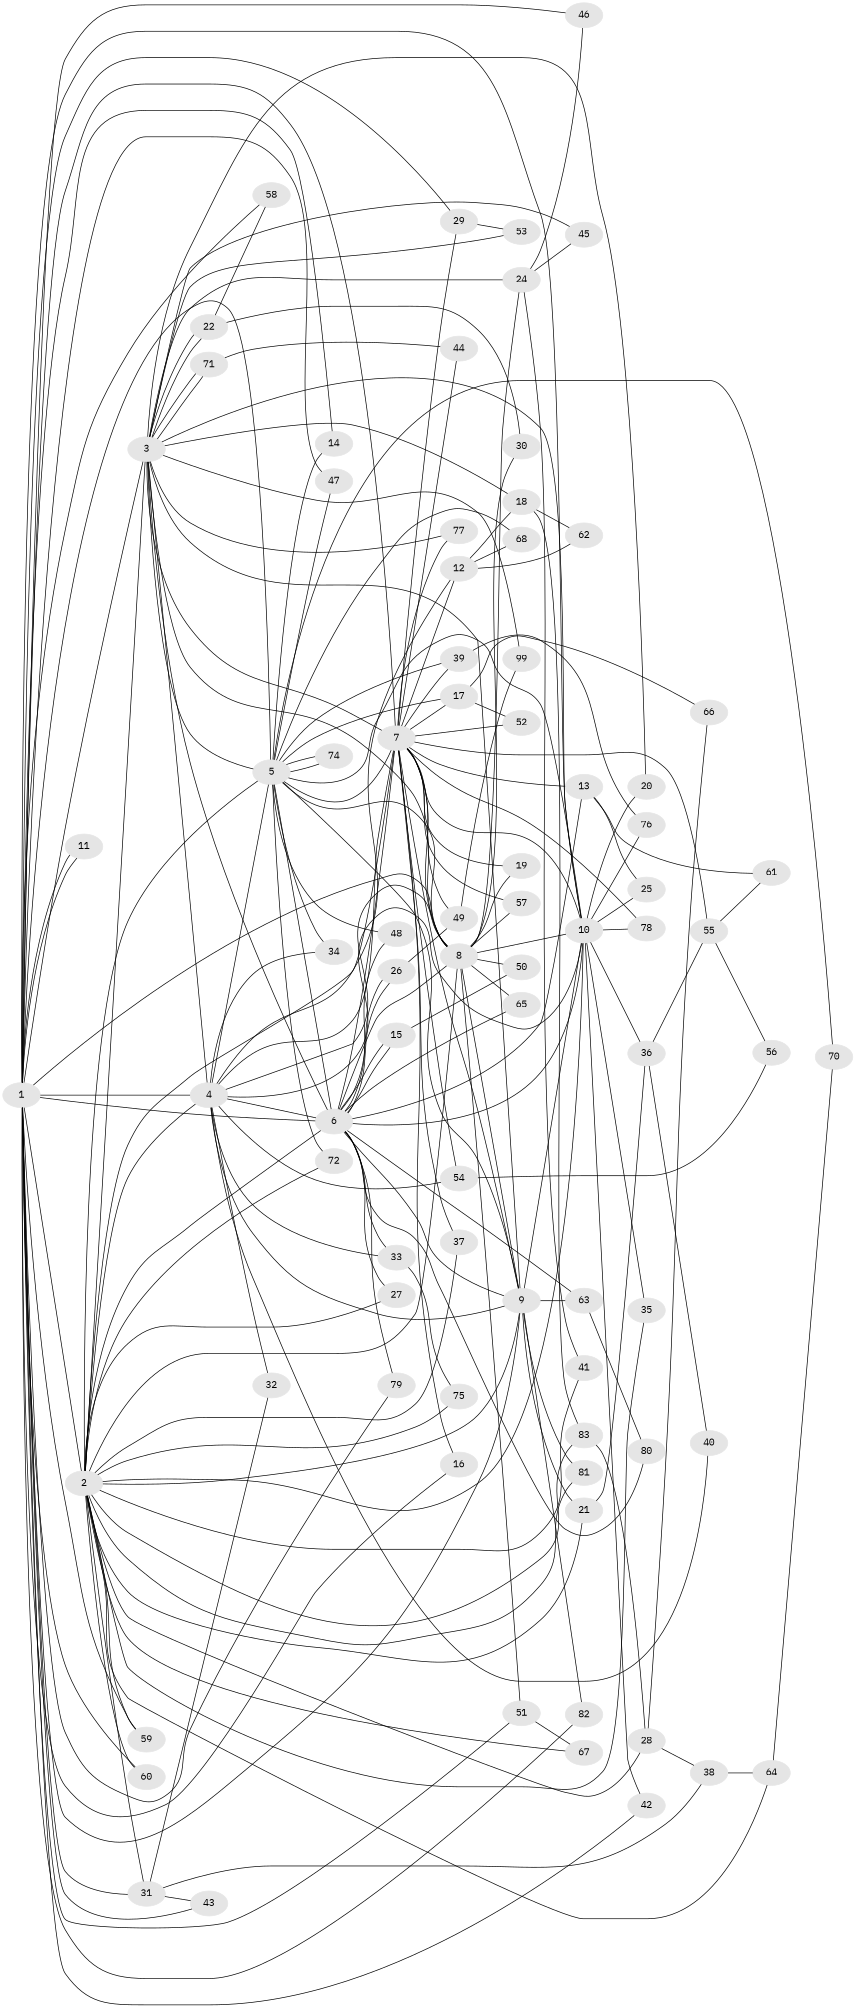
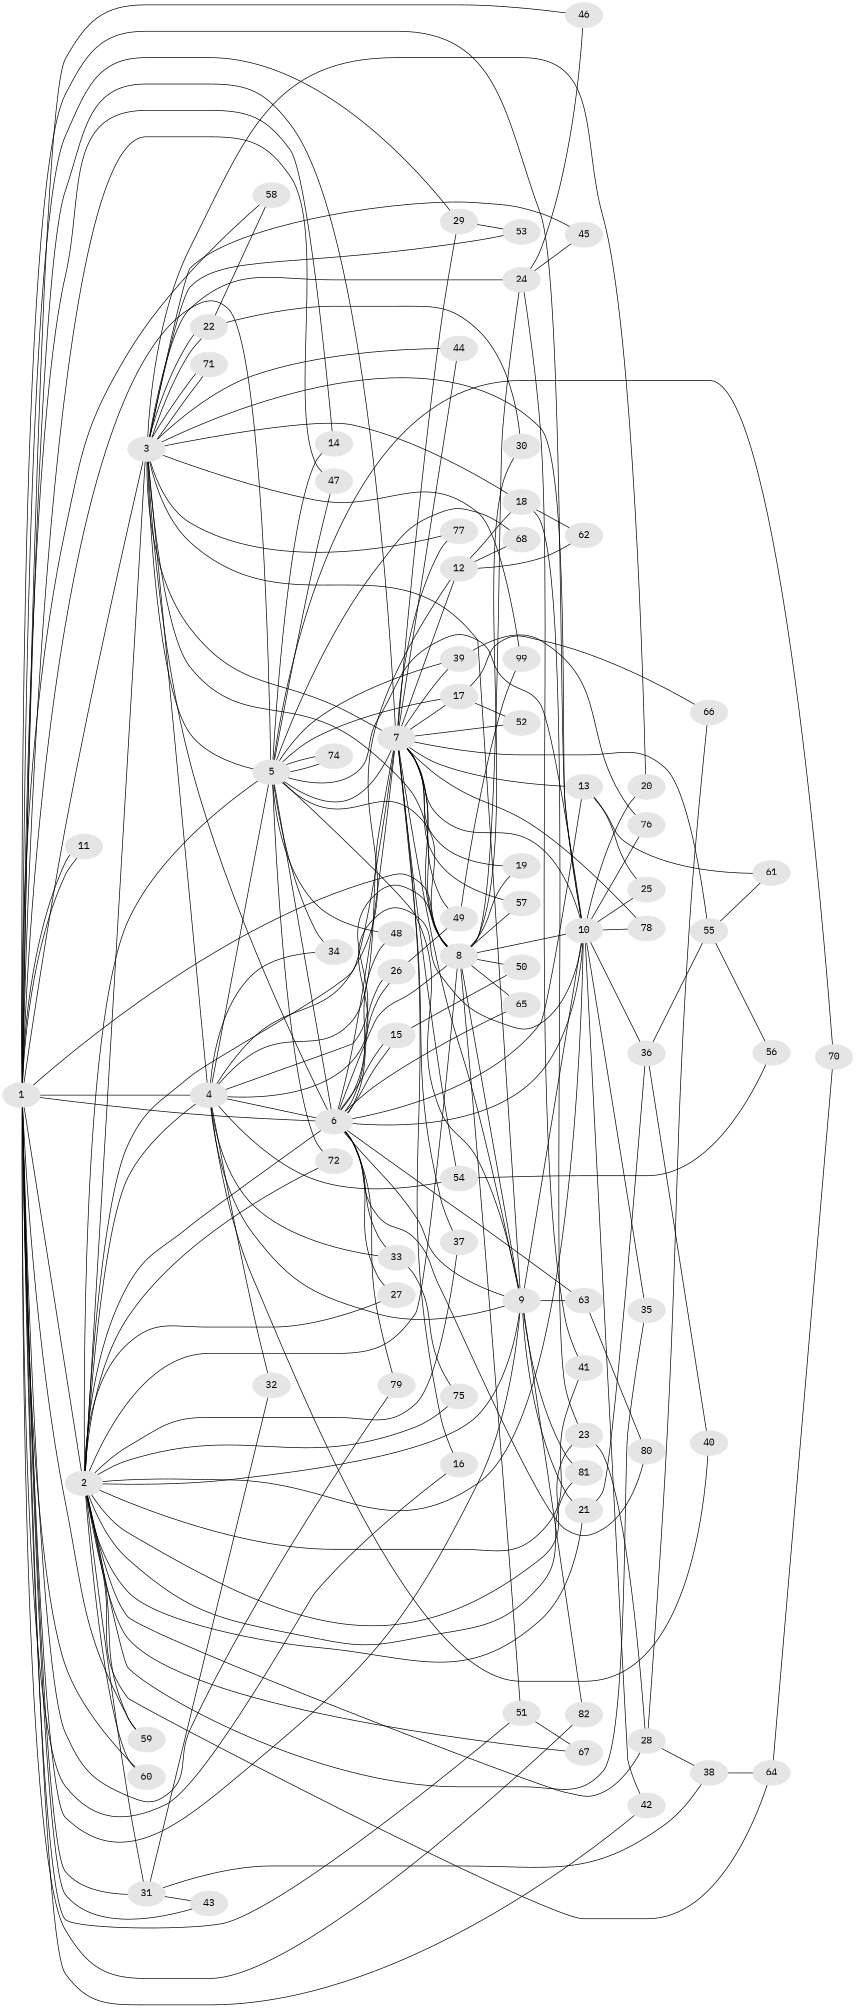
edge "44" -- "71": now "44" -- "3"
node "83": label "83" -> "23"
